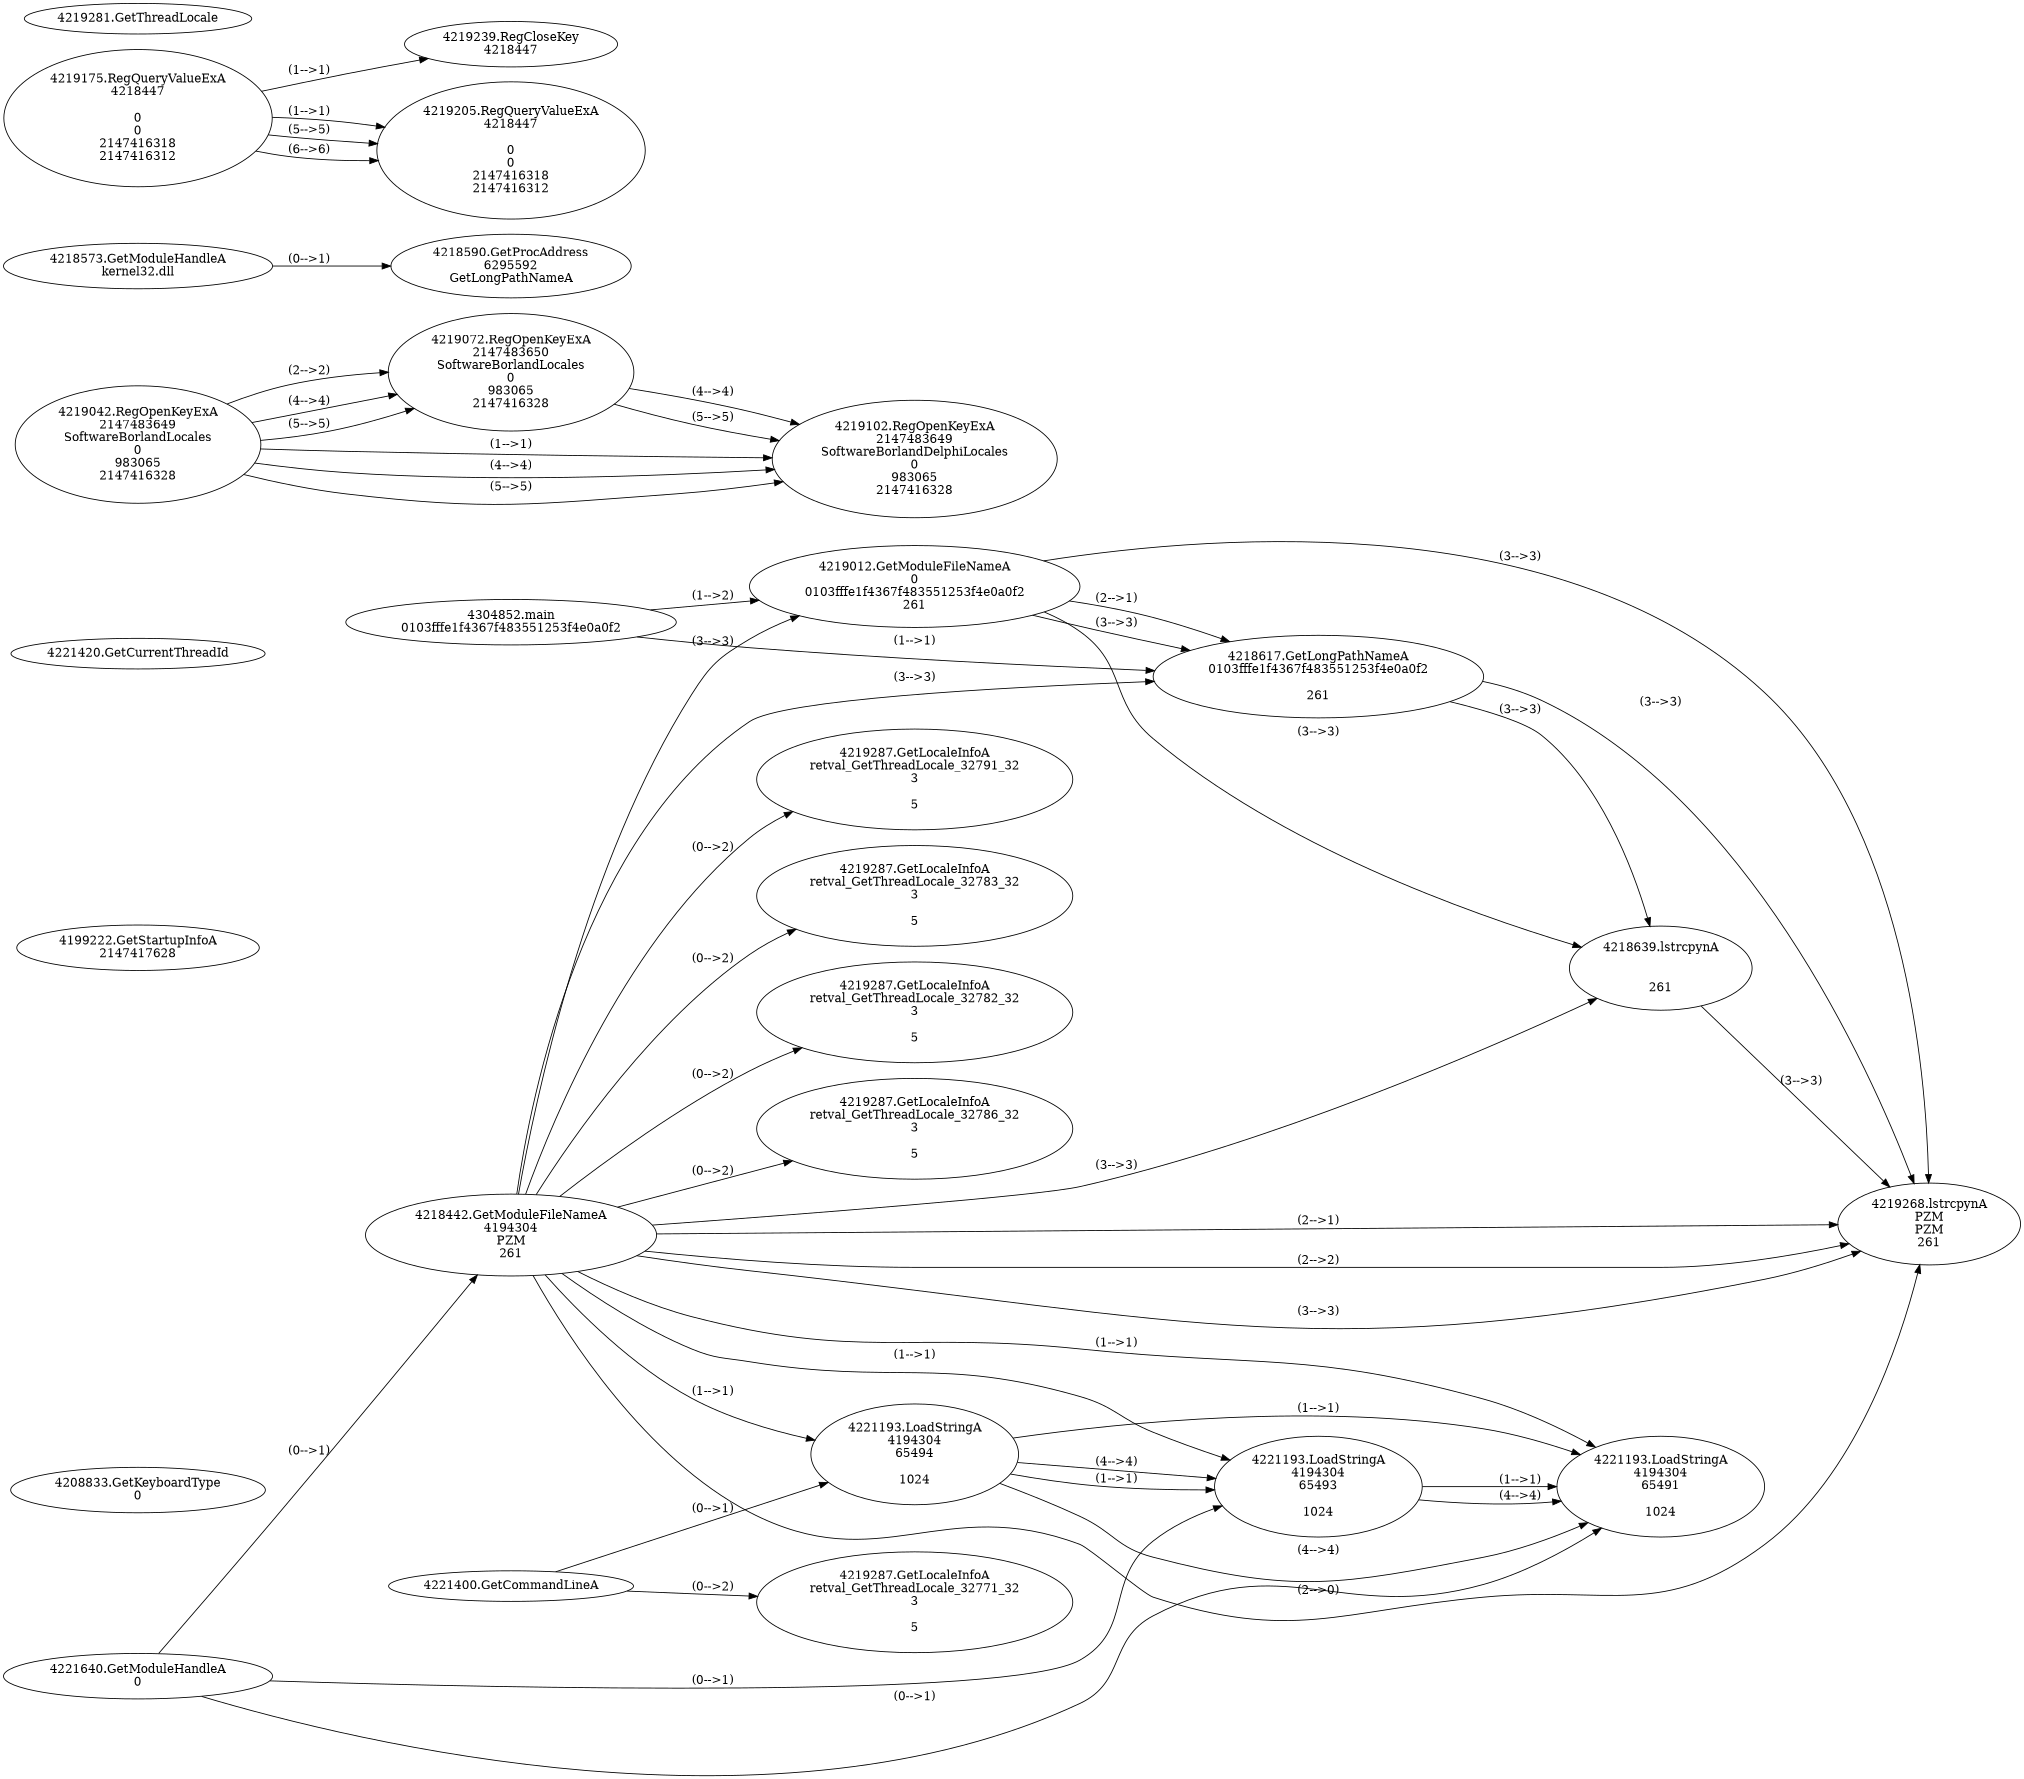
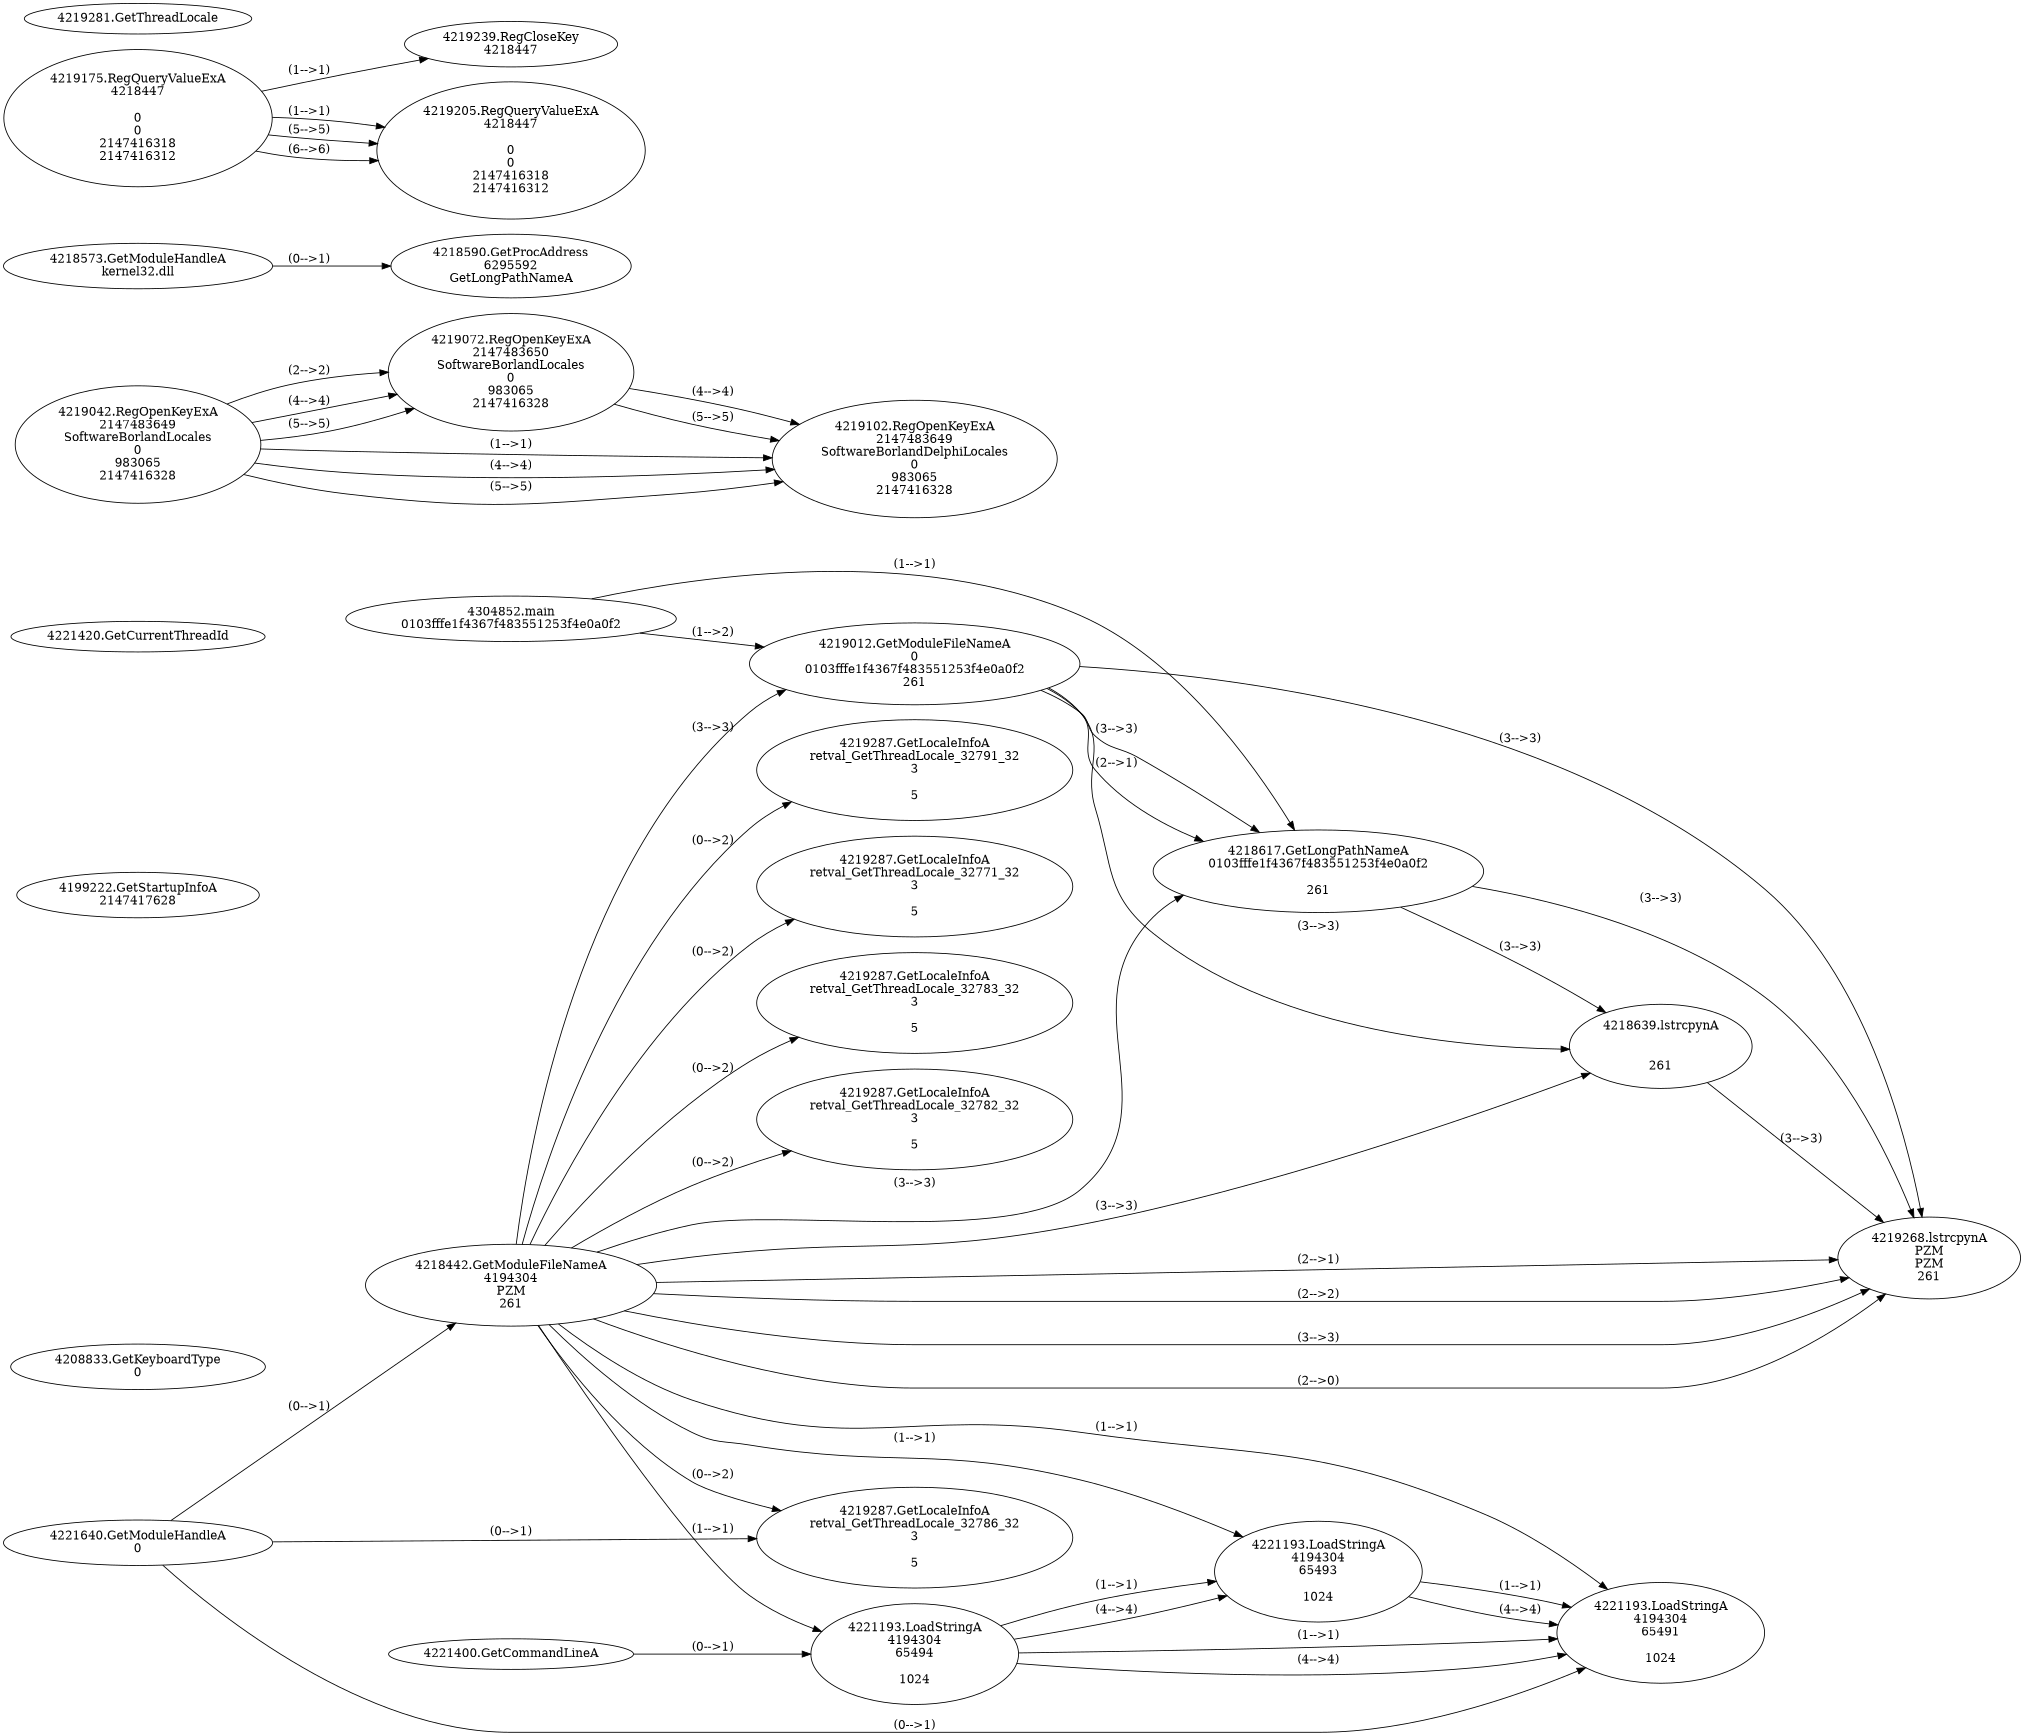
edge "4221400.GetCommandLineA" -> "4219287.GetLocaleInfoA retval_GetThreadLocale_32771_32 3 5": now "4218442.GetModuleFileNameA 4194304 PZM 261" -> "4219287.GetLocaleInfoA retval_GetThreadLocale_32771_32 3 5"
edge "4221640.GetModuleHandleA 0" -> "4221193.LoadStringA 4194304 65493 1024": now "4221640.GetModuleHandleA 0" -> "4219287.GetLocaleInfoA retval_GetThreadLocale_32786_32 3 5"
